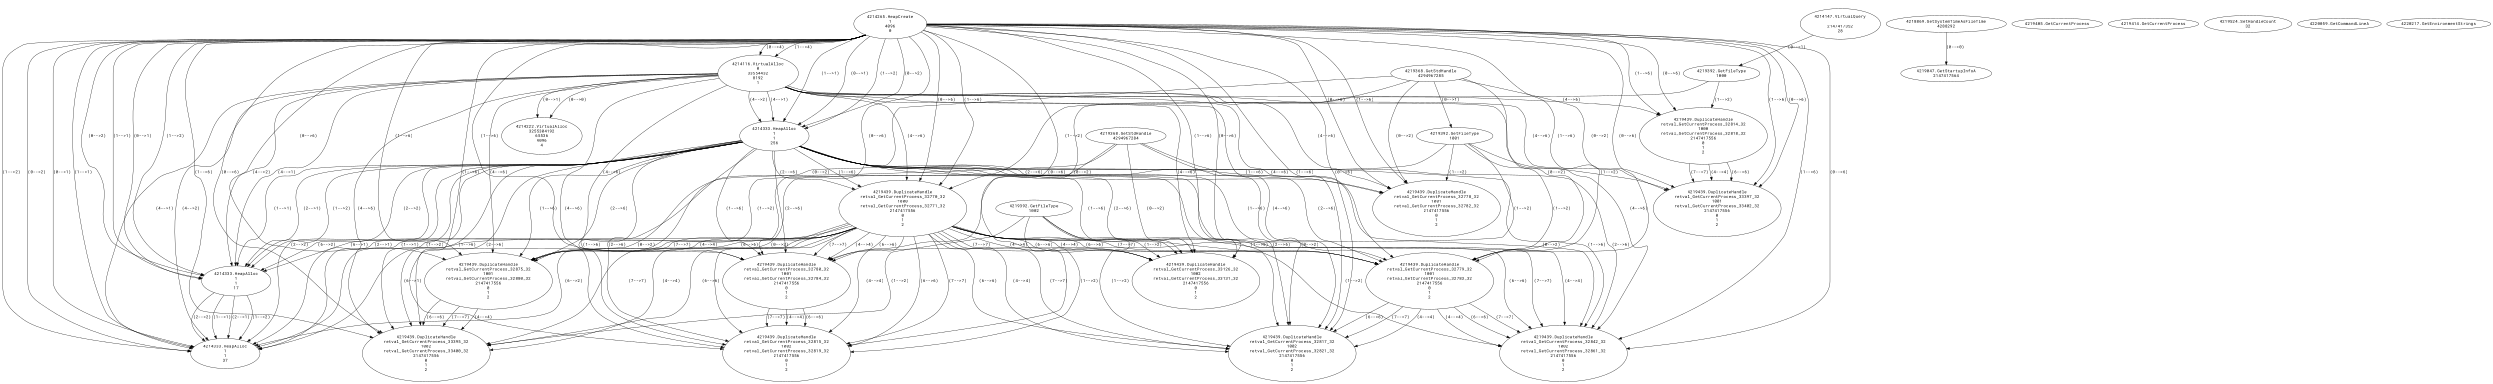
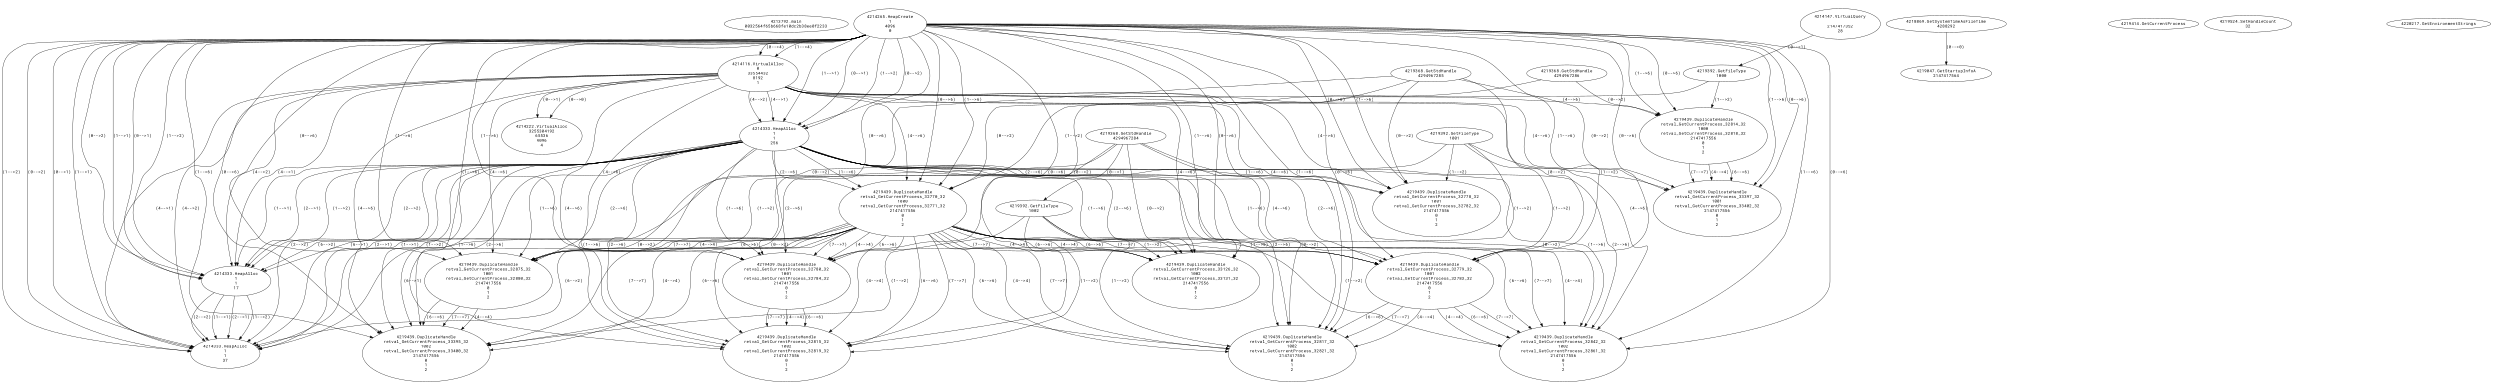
node "4213792.main 0032564f65b668fe10dc2b38ee0f2233": added
node "4219405.GetCurrentProcess": removed
node "4220059.GetCommandLineA": removed
node "4219368.GetStdHandle 4294967286": added
edge "4219368.GetStdHandle 4294967285" -> "4219392.GetFileType 1001": removed, label "(0-->1)"
edge "4219368.GetStdHandle 4294967284" -> "4219392.GetFileType 1002": added, label "(0-->1)"
